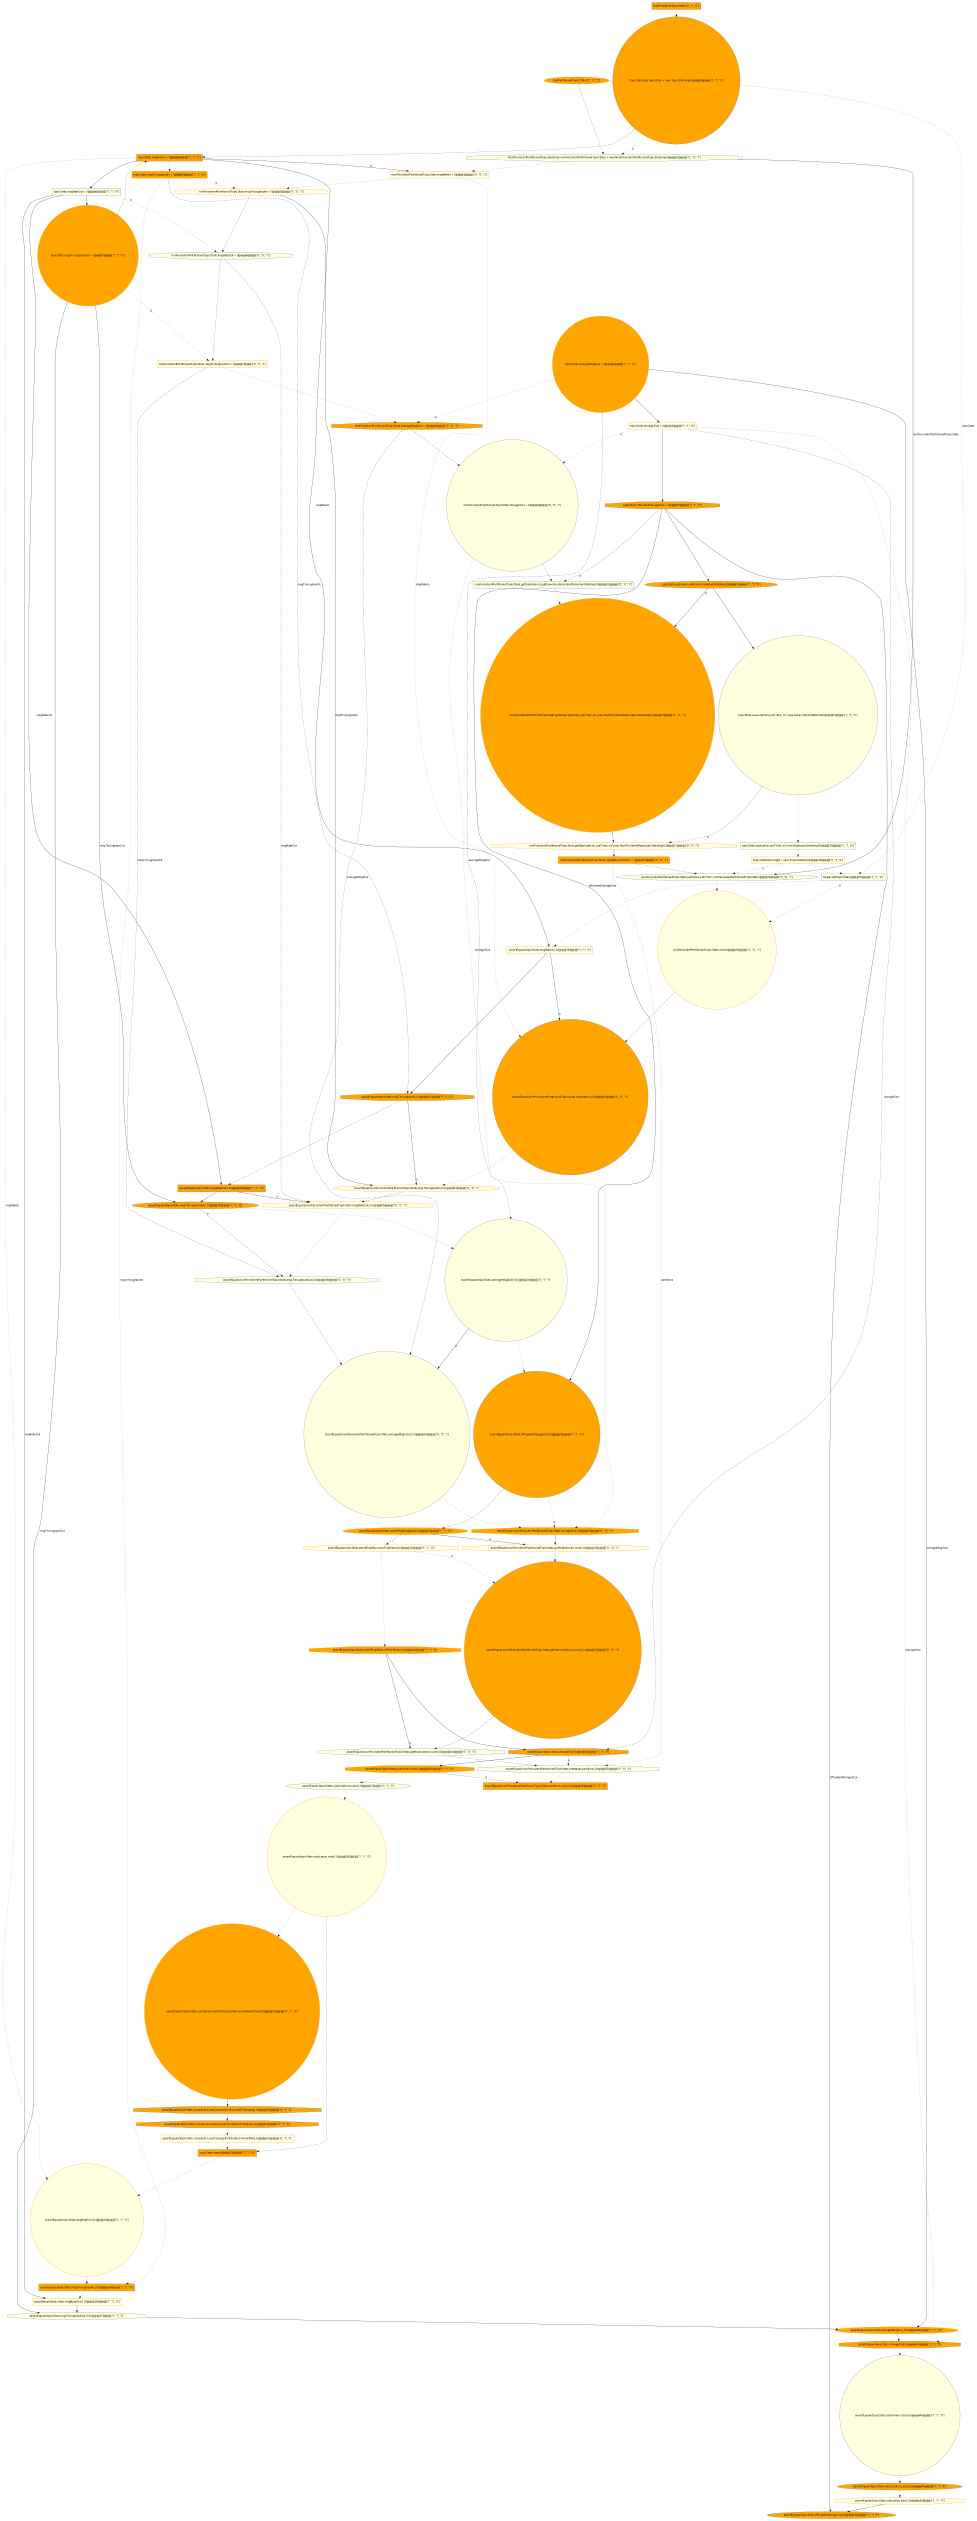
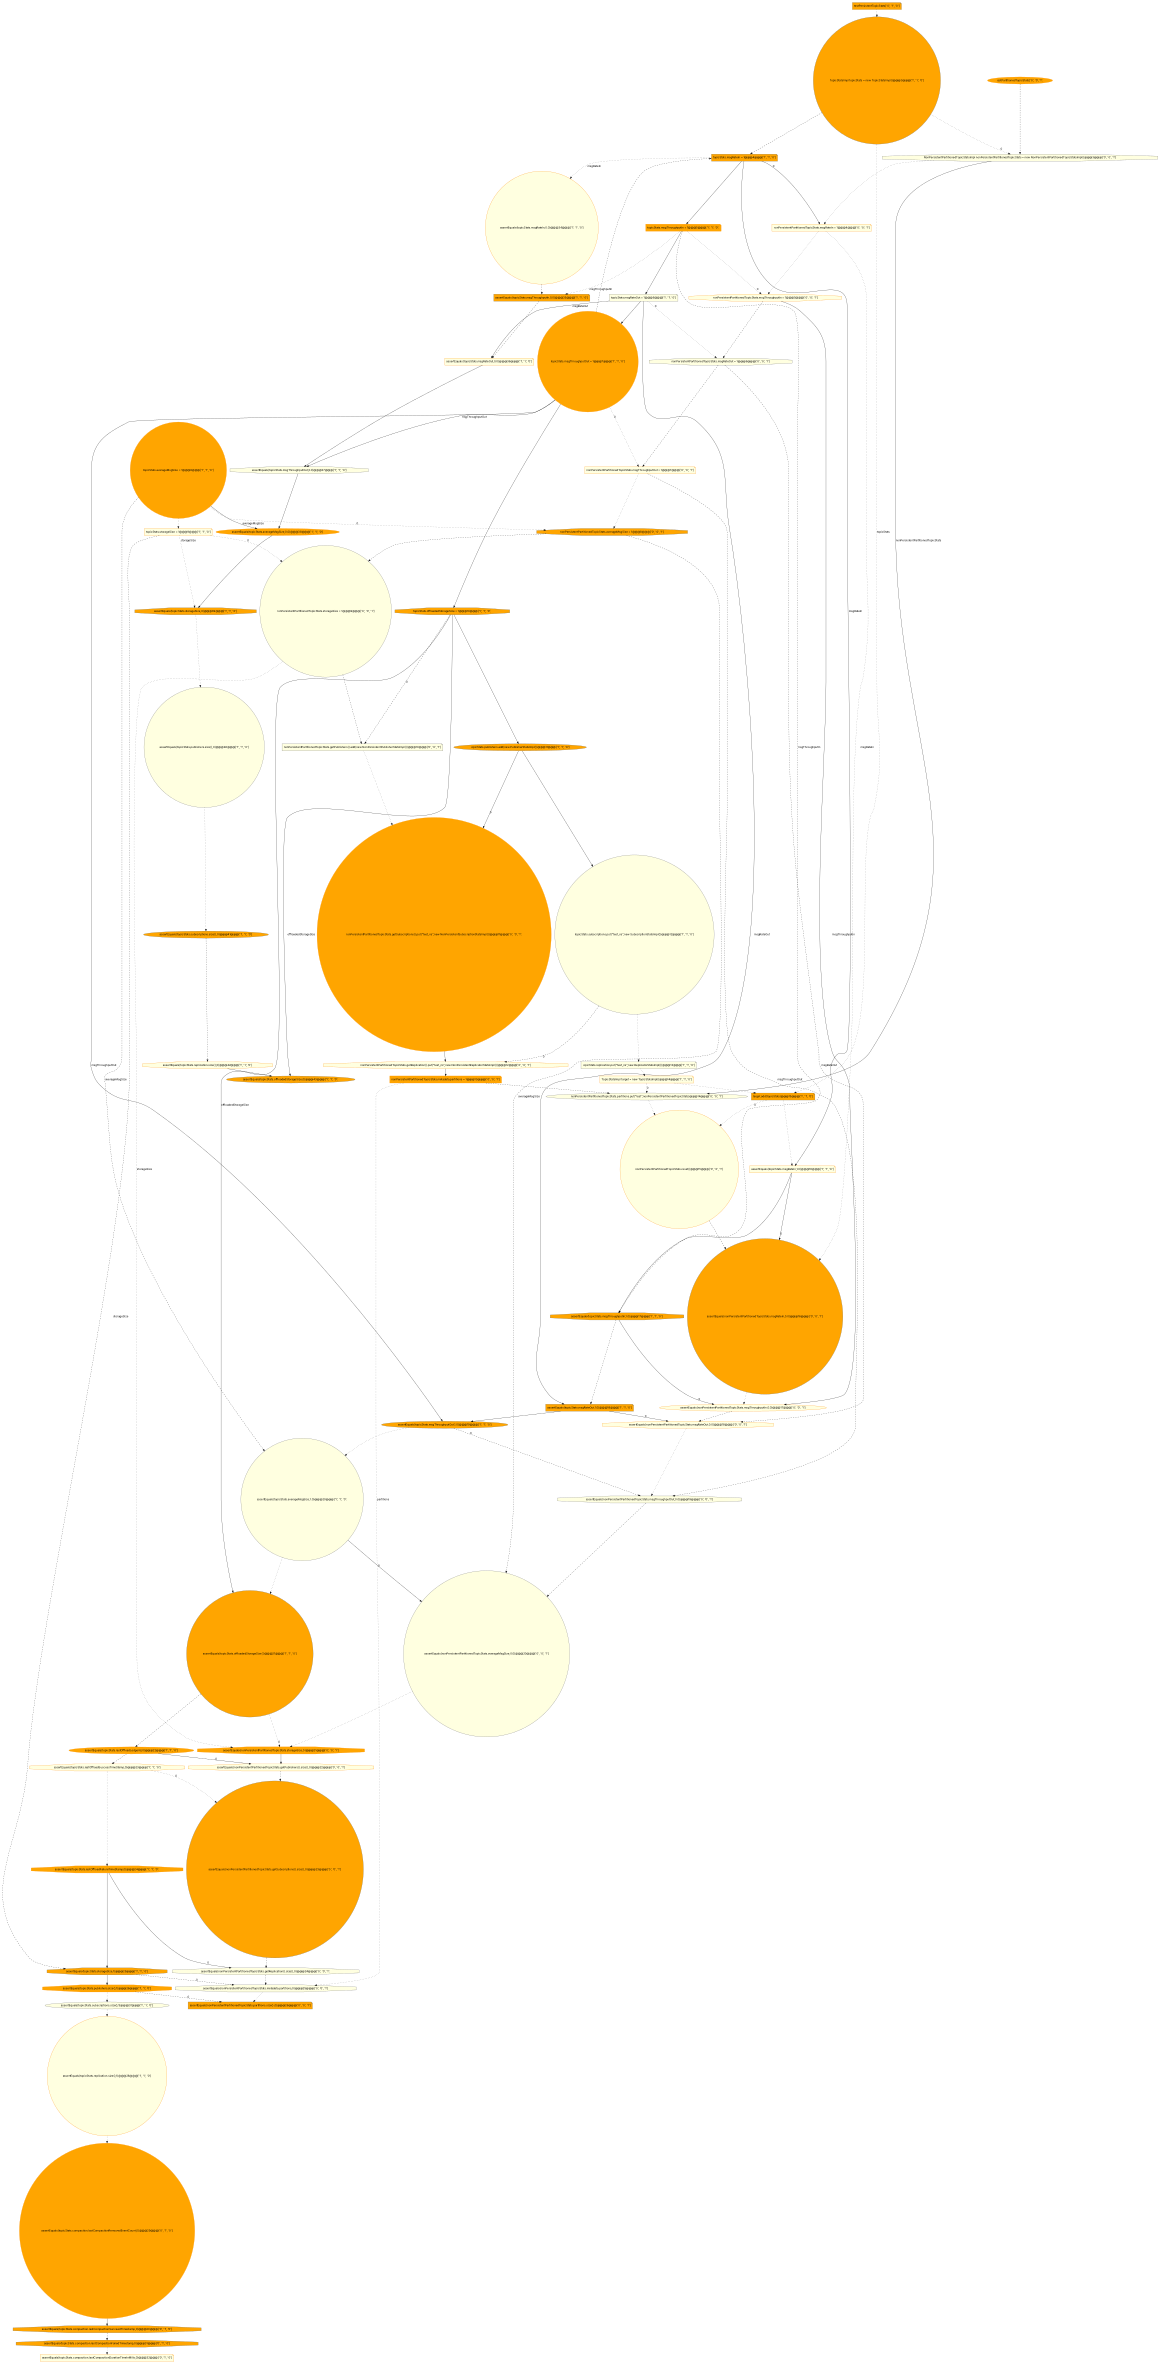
edge "topicStats.msgRateIn = 1@@@4@@@['1', '1', '0']" -> "topicStats.msgThroughputIn = 1@@@5@@@['1', '1', '0']": style dotted -> solid
edge "topicStats.msgRateIn = 1@@@4@@@['1', '1', '0']" -> "topicStats.msgRateOut = 1@@@6@@@['1', '1', '0']": now "topicStats.msgThroughputIn = 1@@@5@@@['1', '1', '0']" -> "topicStats.msgRateOut = 1@@@6@@@['1', '1', '0']"
edge "topicStats.averageMsgSize = 1@@@8@@@['1', '1', '0']" -> "topicStats.storageSize = 1@@@9@@@['1', '1', '0']": style solid -> dotted
edge "topicStats.storageSize = 1@@@9@@@['1', '1', '0']" -> "topicStats.offloadedStorageSize = 1@@@10@@@['1', '1', '0']": now "topicStats.msgThroughputOut = 1@@@7@@@['1', '1', '0']" -> "topicStats.offloadedStorageSize = 1@@@10@@@['1', '1', '0']"
node "target.add(topicStats)@@@15@@@['1', '1', '0']": fillcolor lightyellow -> orange
node "topicStats.reset()@@@33@@@['1', '1', '0']": removed
